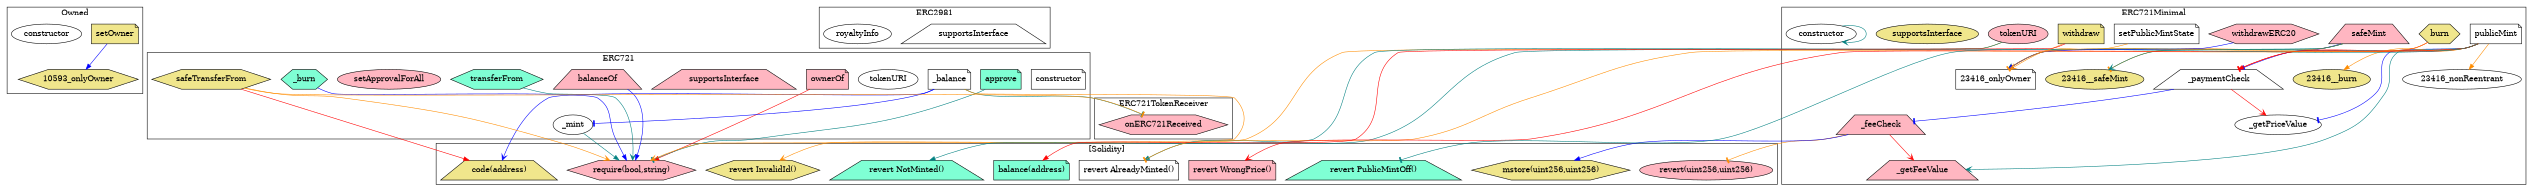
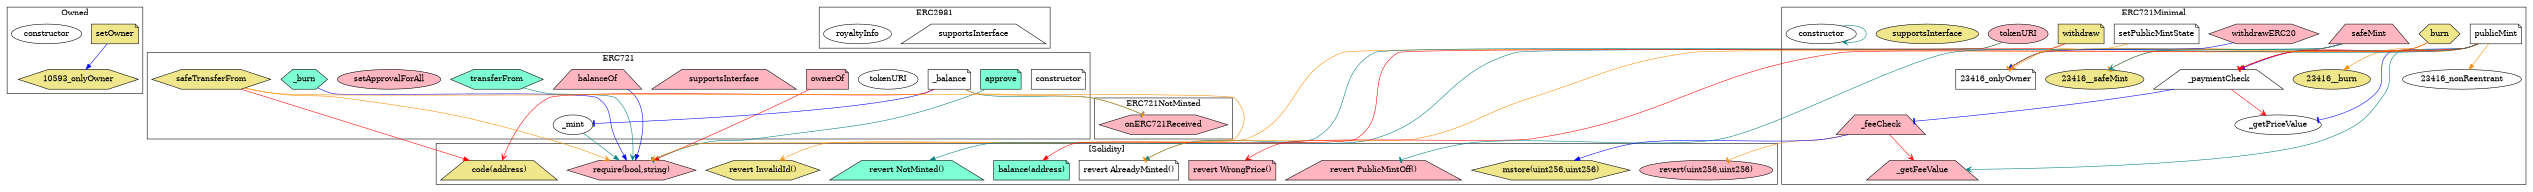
edge "_balance" -> "code(address)": color blue -> red
cluster "ERC721TokenReceiver": label "ERC721TokenReceiver" -> "ERC721NotMinted"
node "revert PublicMintOff()": fillcolor aquamarine -> lightpink
